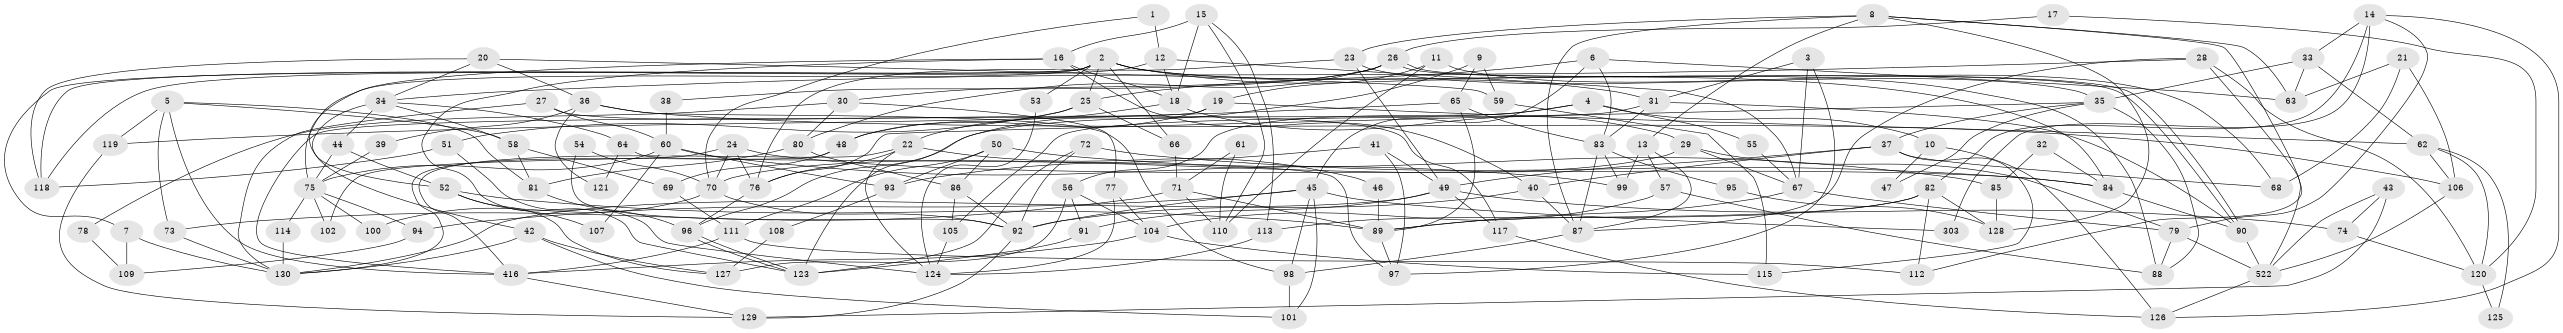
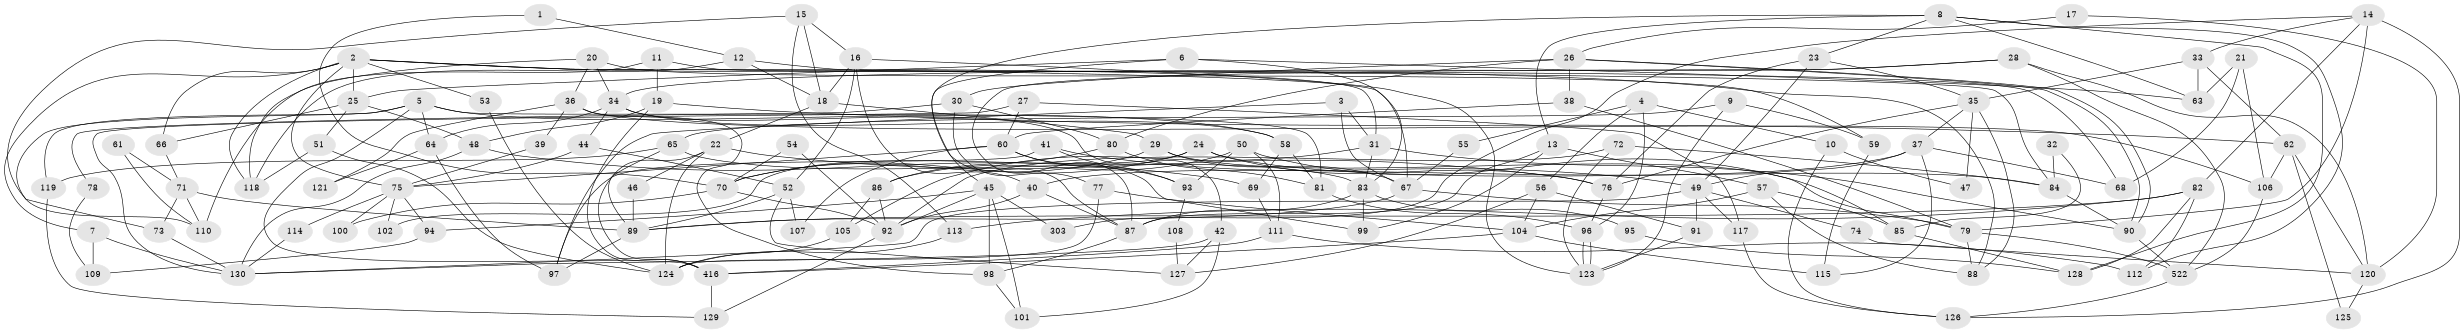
edge "5" -- "64": added
edge "38" -- "79": added
node "43": removed
edge "57" -- "85": added
